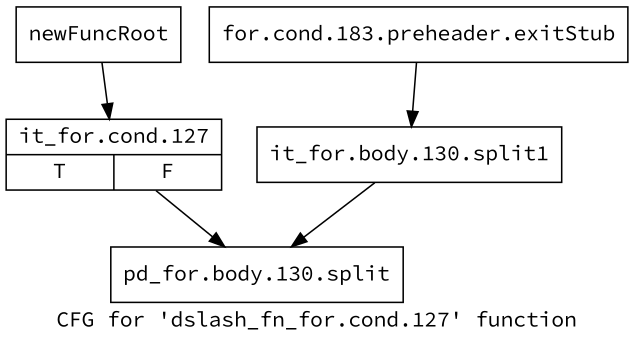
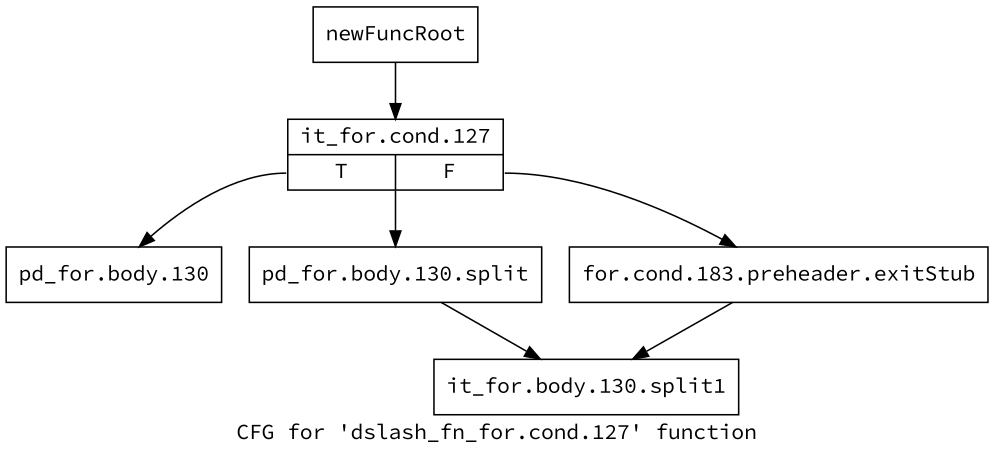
edge "it_for.cond.127" -> "for.cond.183.preheader.exitStub": added
edge "it_for.body.130.split1" -> "pd_for.body.130.split": reversed
node "pd_for.body.130": added
